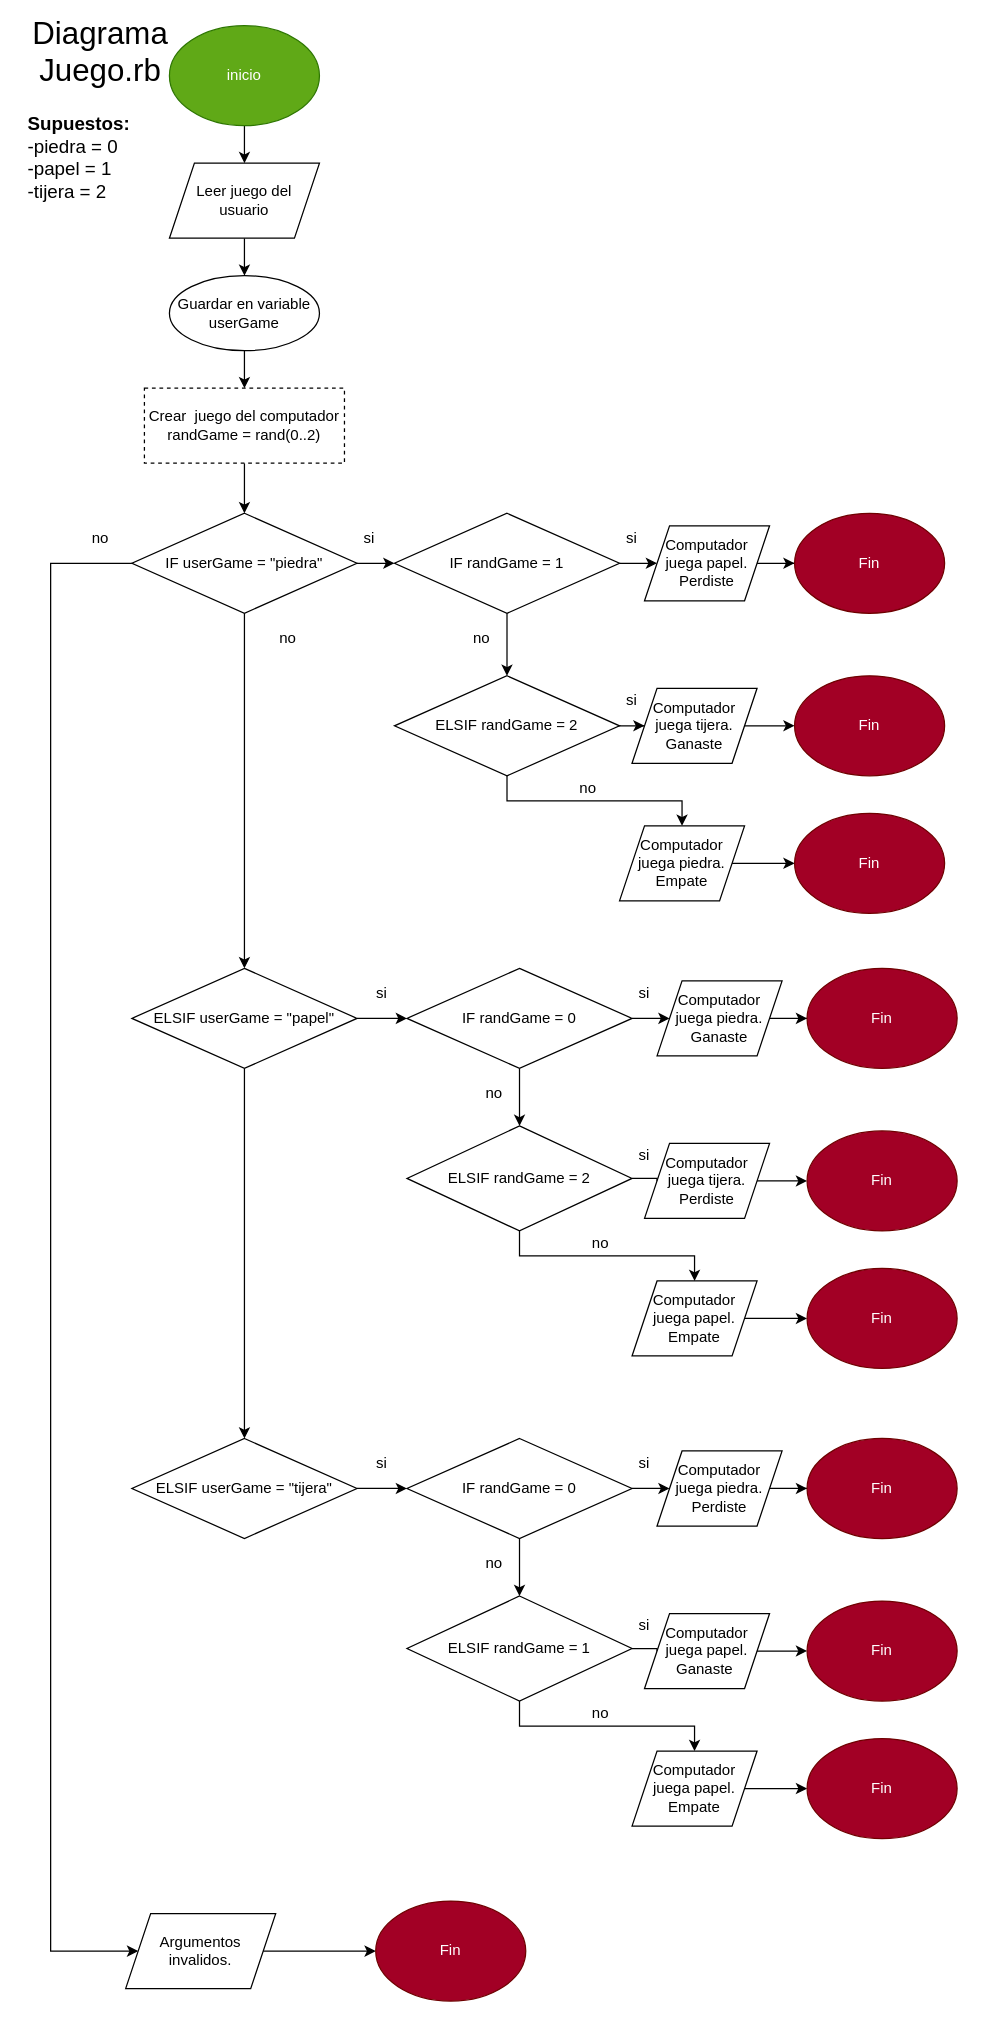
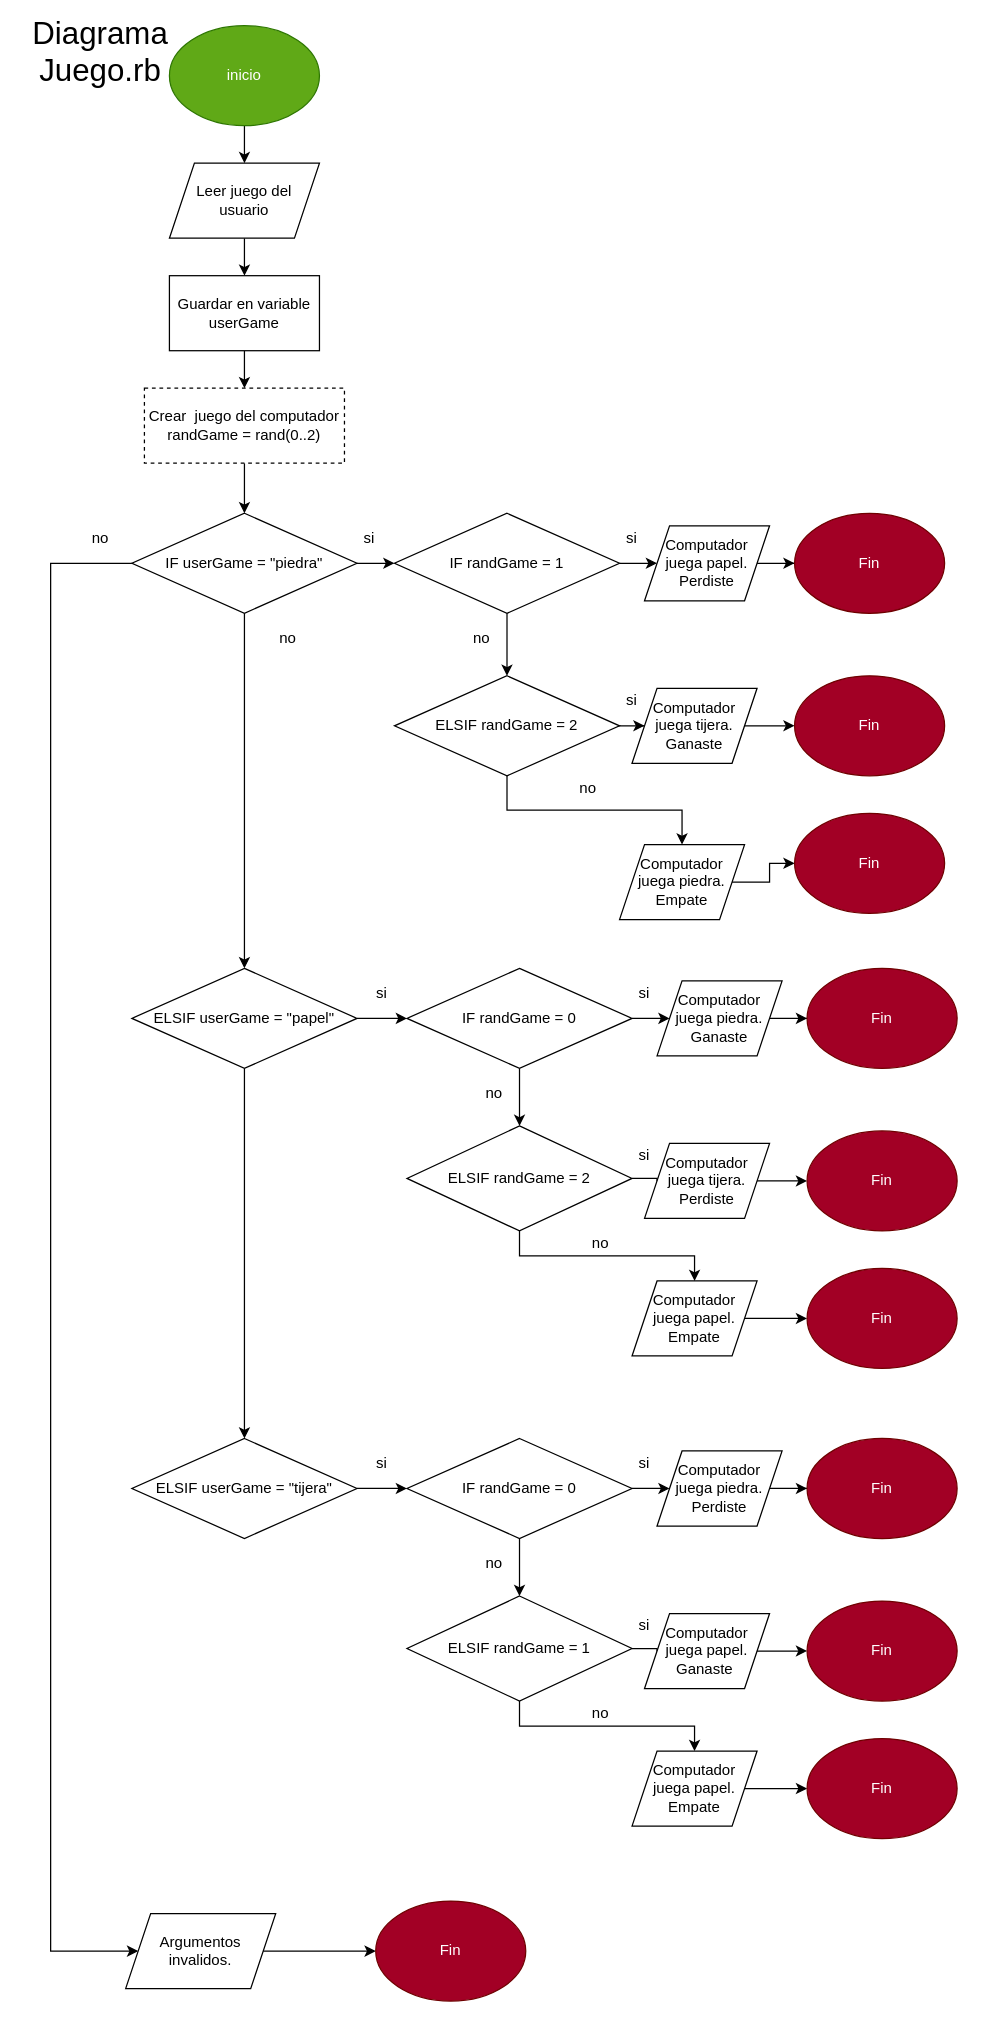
node "Supuestos:-piedra = 0-papel = 1-tijera = 2": removed
node "Guardar en variable userGame": shape ellipse -> rectangle
node "Computador juega piedra. Empate": moved (682, 863) -> (682, 882)
